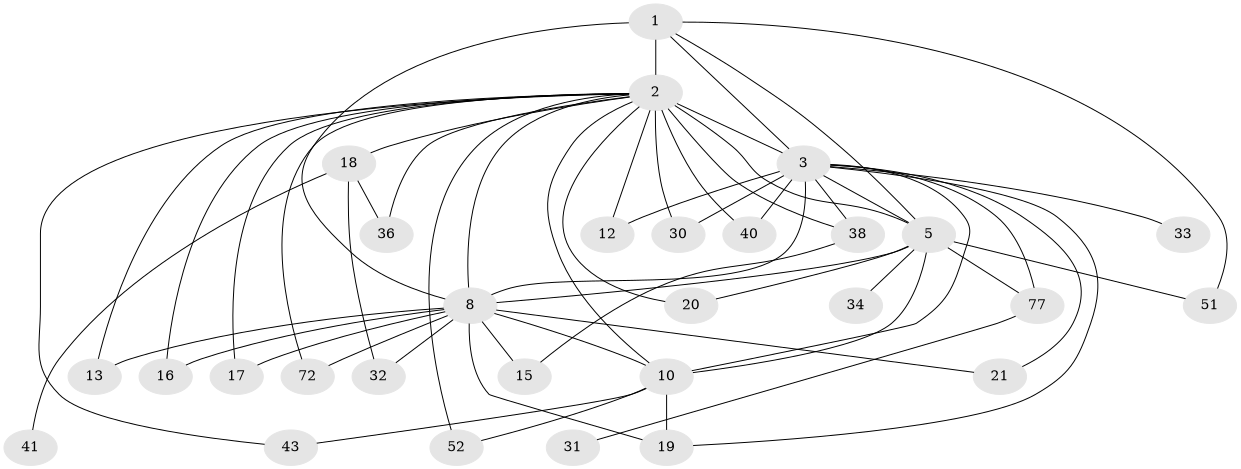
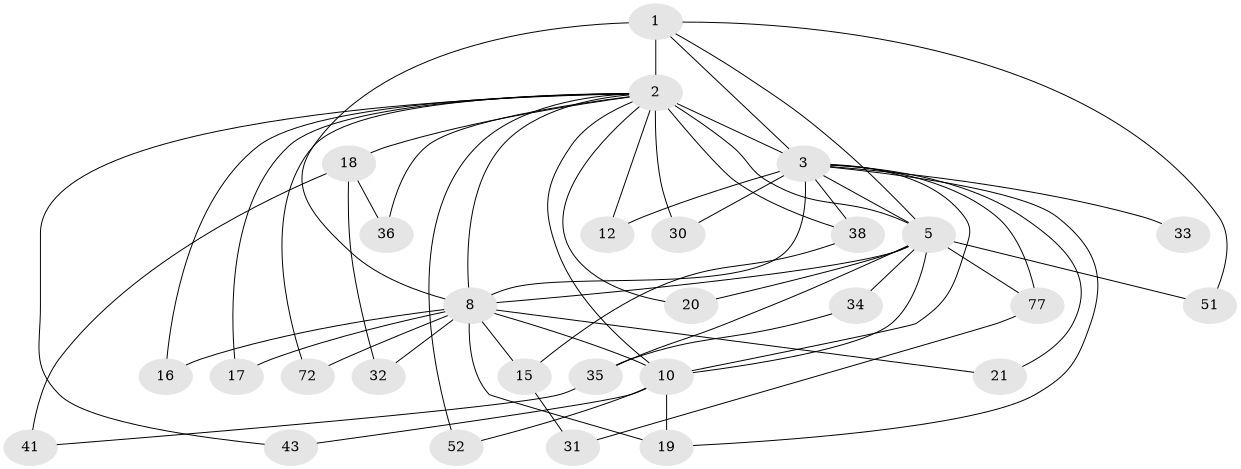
node "40": removed
node "13": removed
node "35": added
edge "15" -- "31": added
